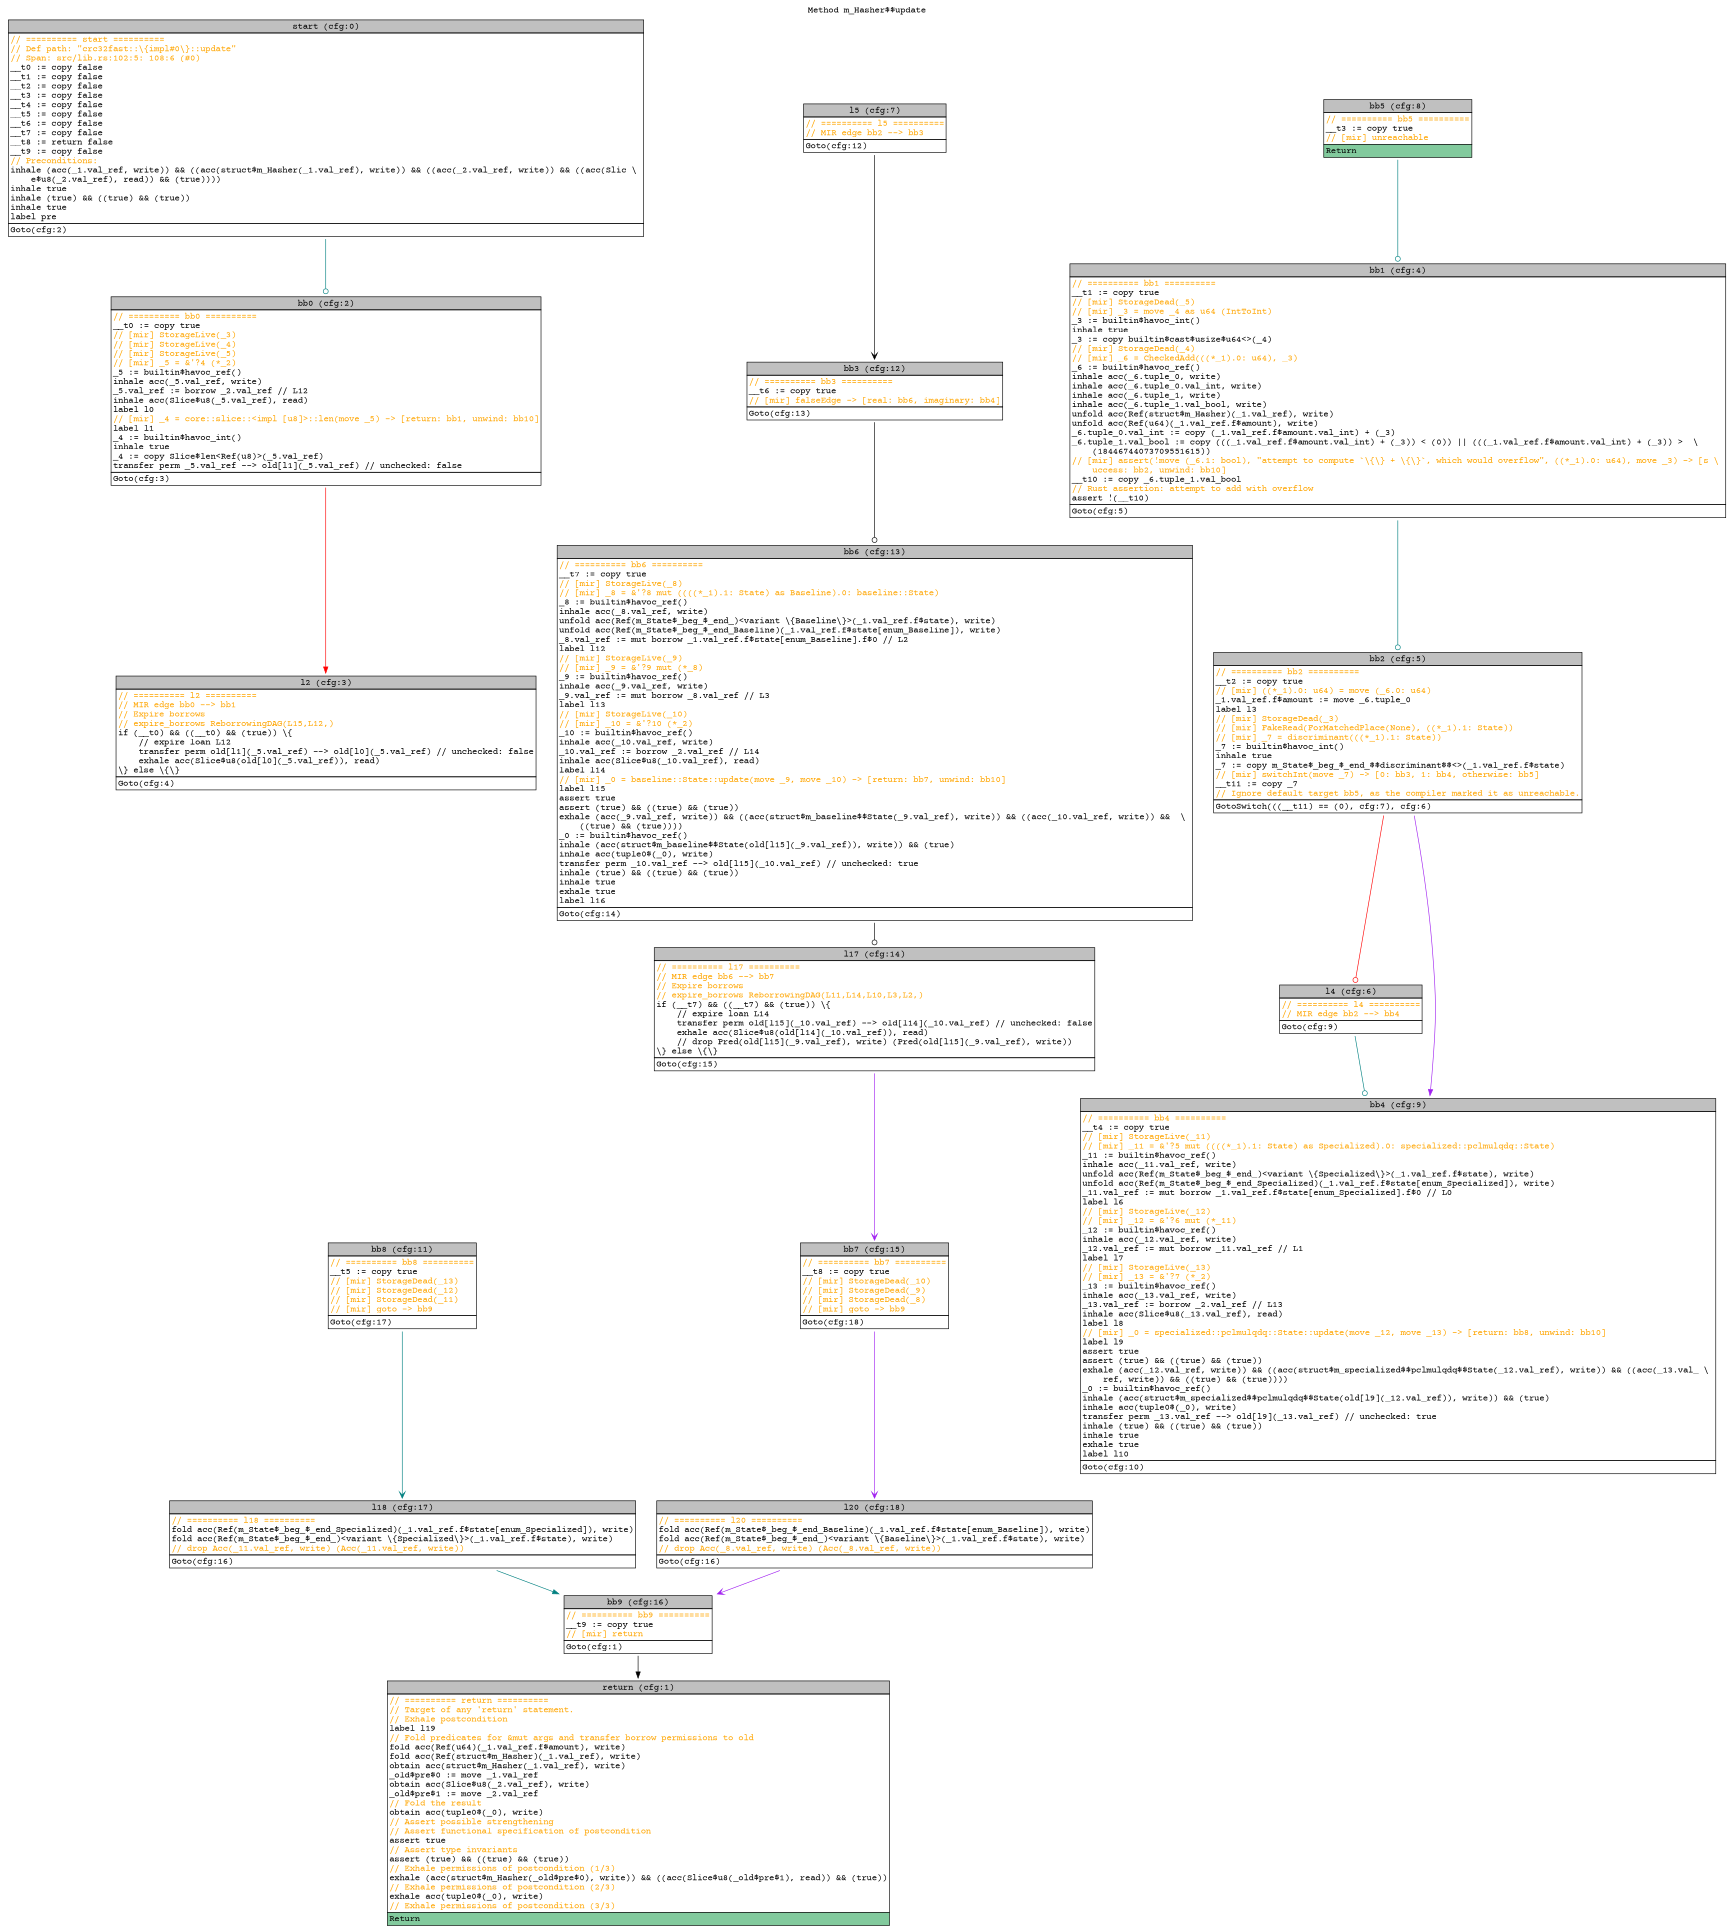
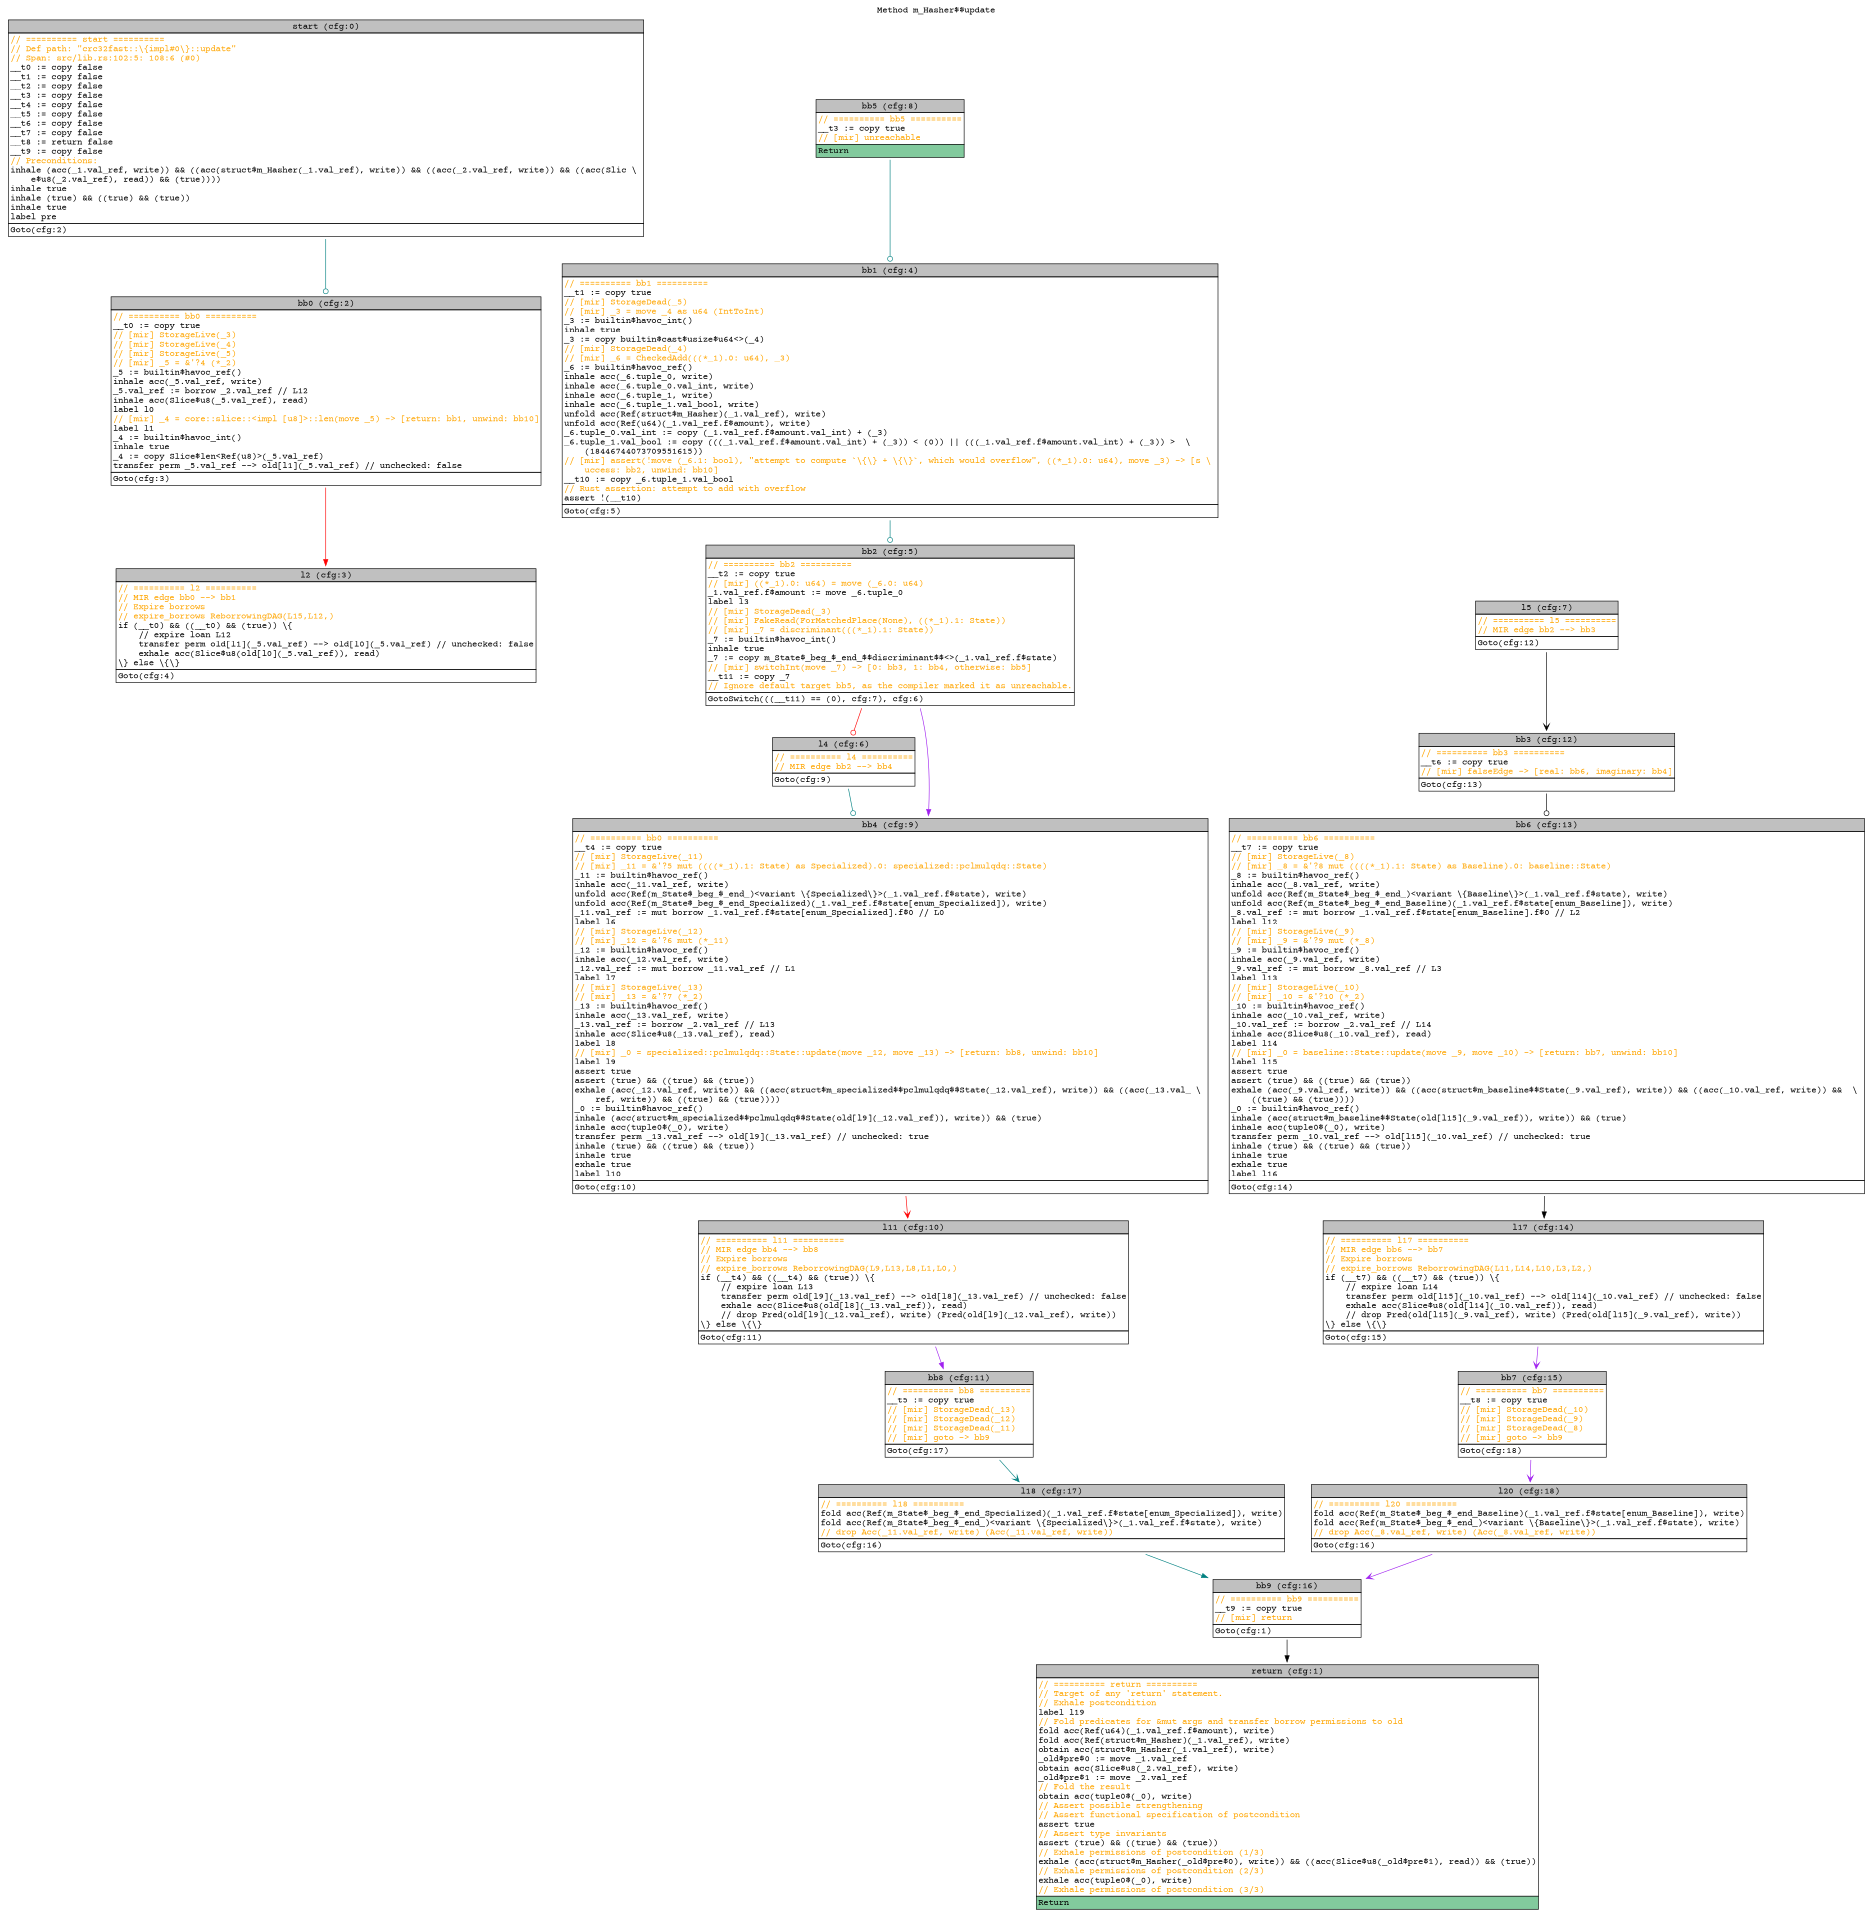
edge "bb6 (cfg:13)" -> "l17 (cfg:14)": arrowhead odot -> normal
node "bb4 (cfg:9)": text "// ========== bb4 ==========" -> "// ========== bb0 =========="
node "l11 (cfg:10)": added
